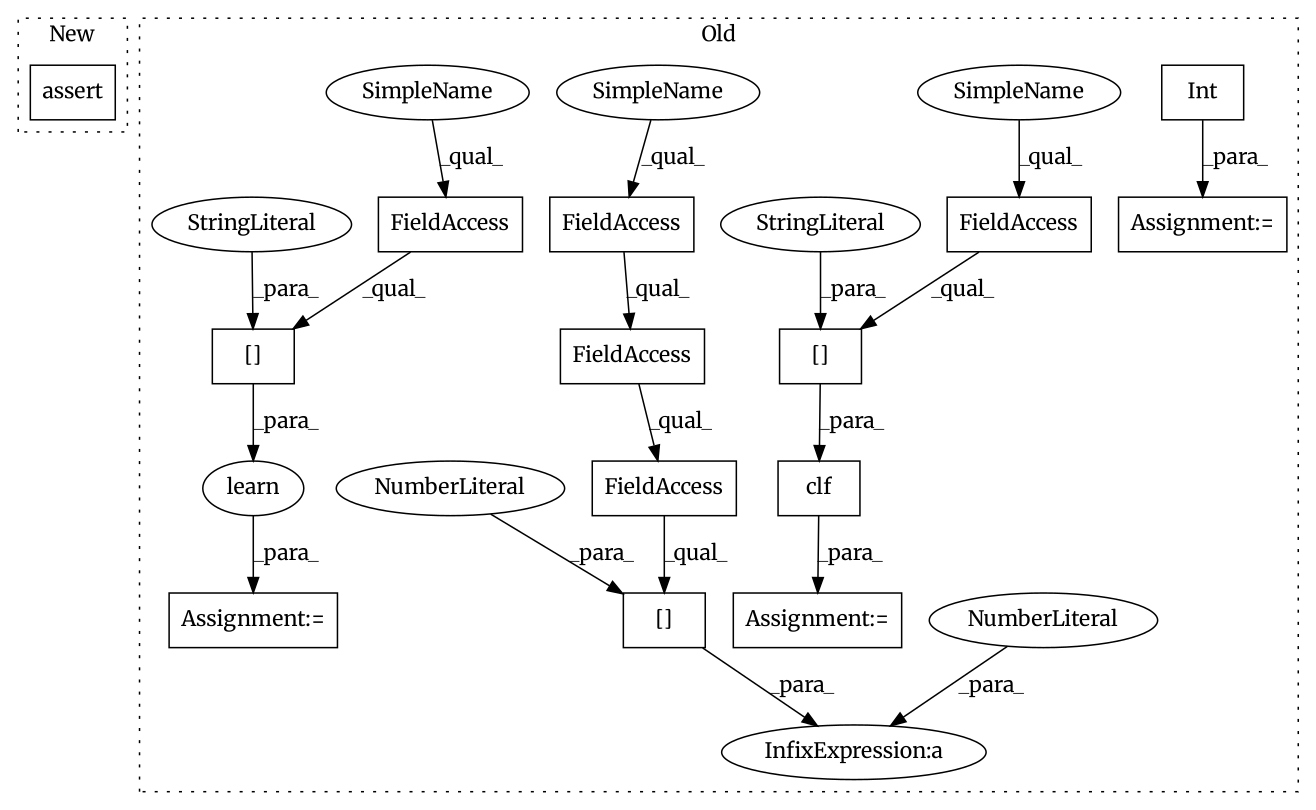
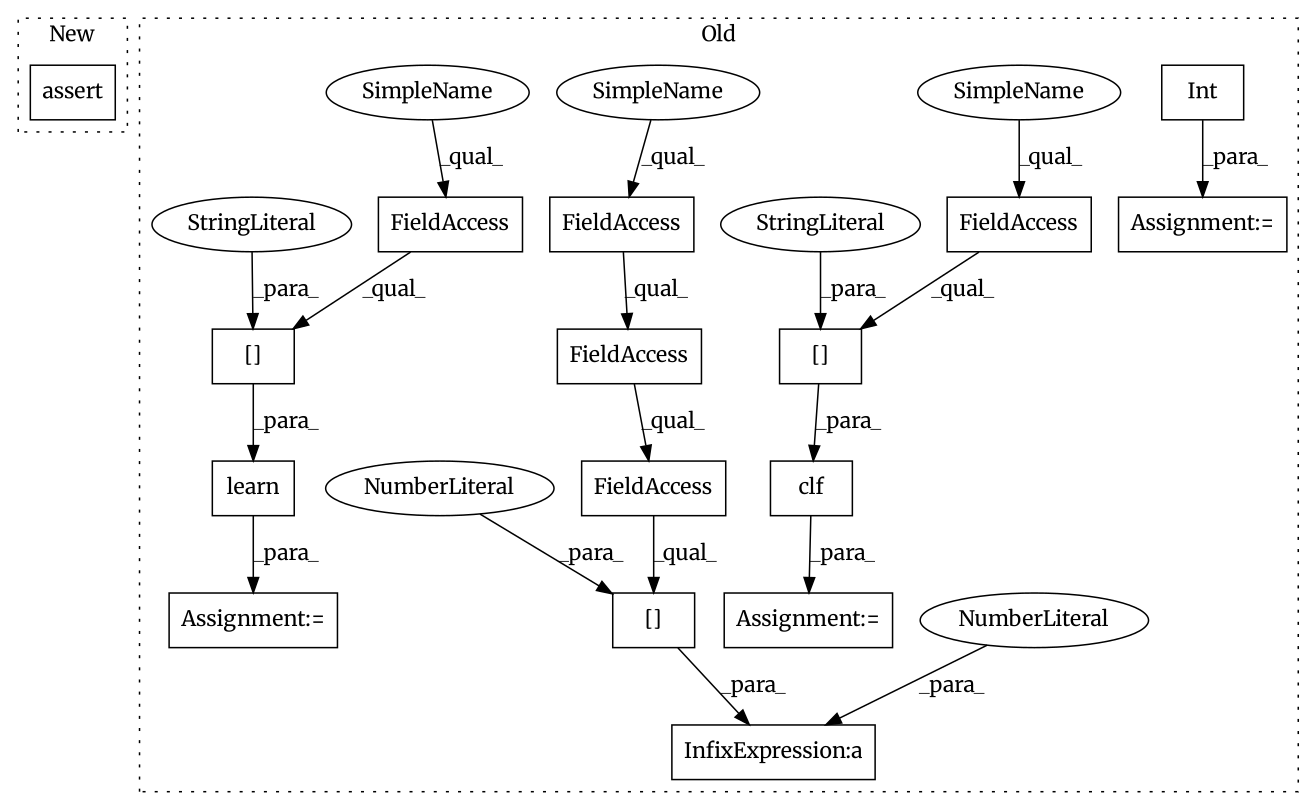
node "learn": shape ellipse -> box
node "InfixExpression:a": shape ellipse -> box
